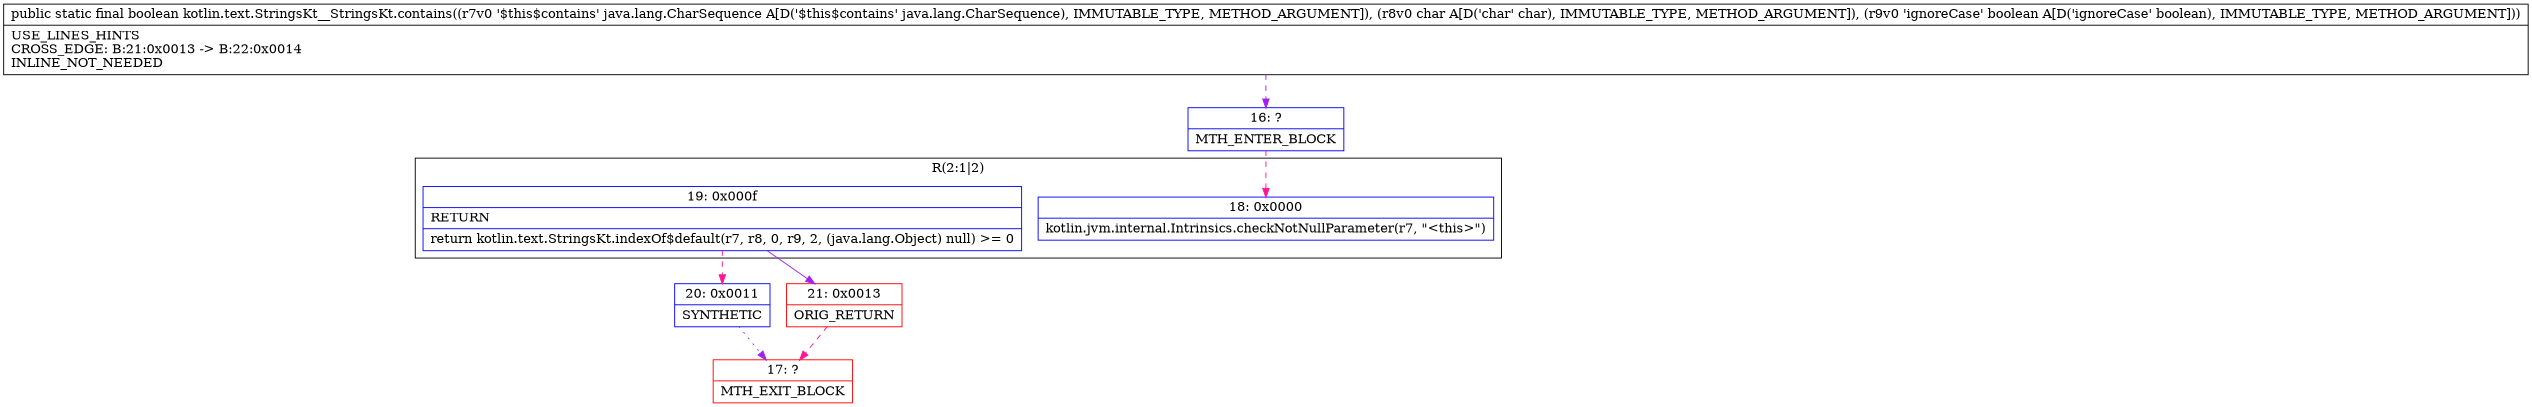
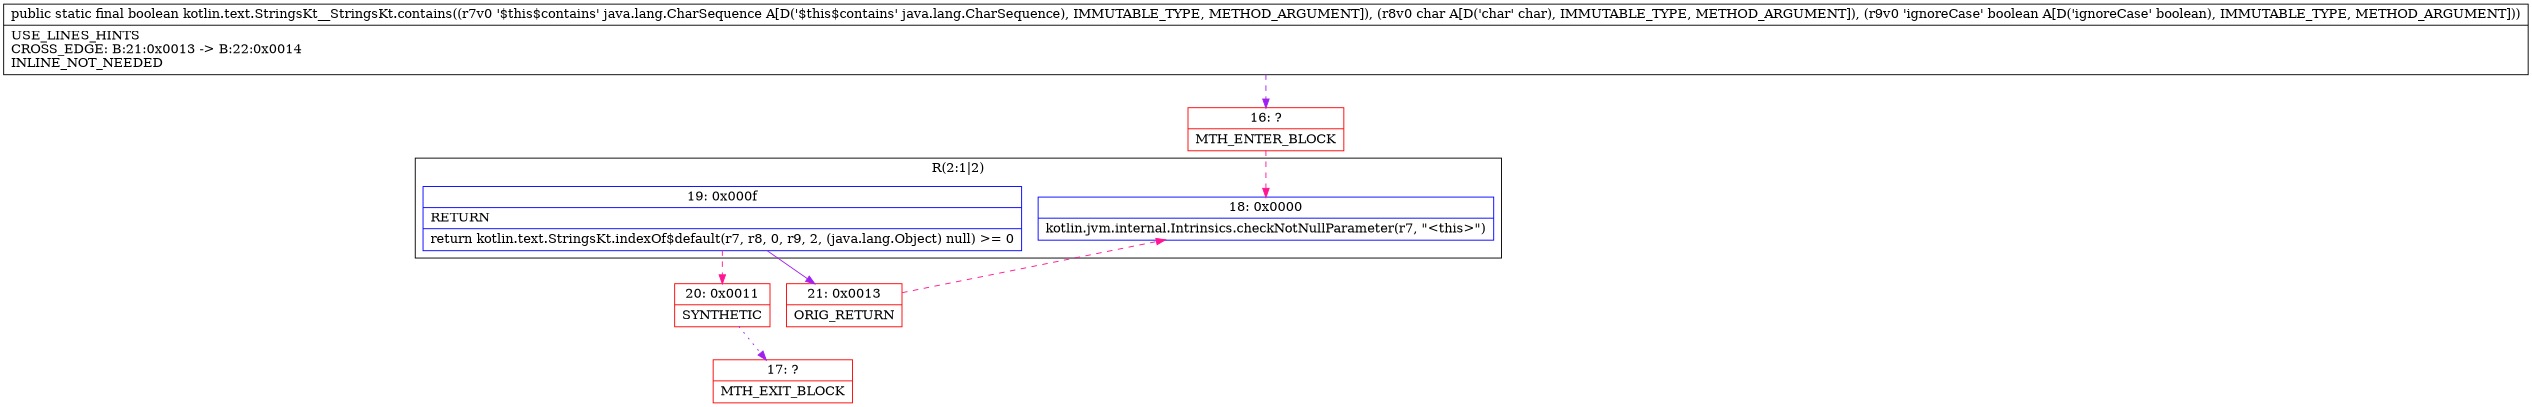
node "16: ?": color blue -> red
node "20: 0x0011": color blue -> red
edge "21: 0x0013" -> "17: ?": now "21: 0x0013" -> "18: 0x0000"
